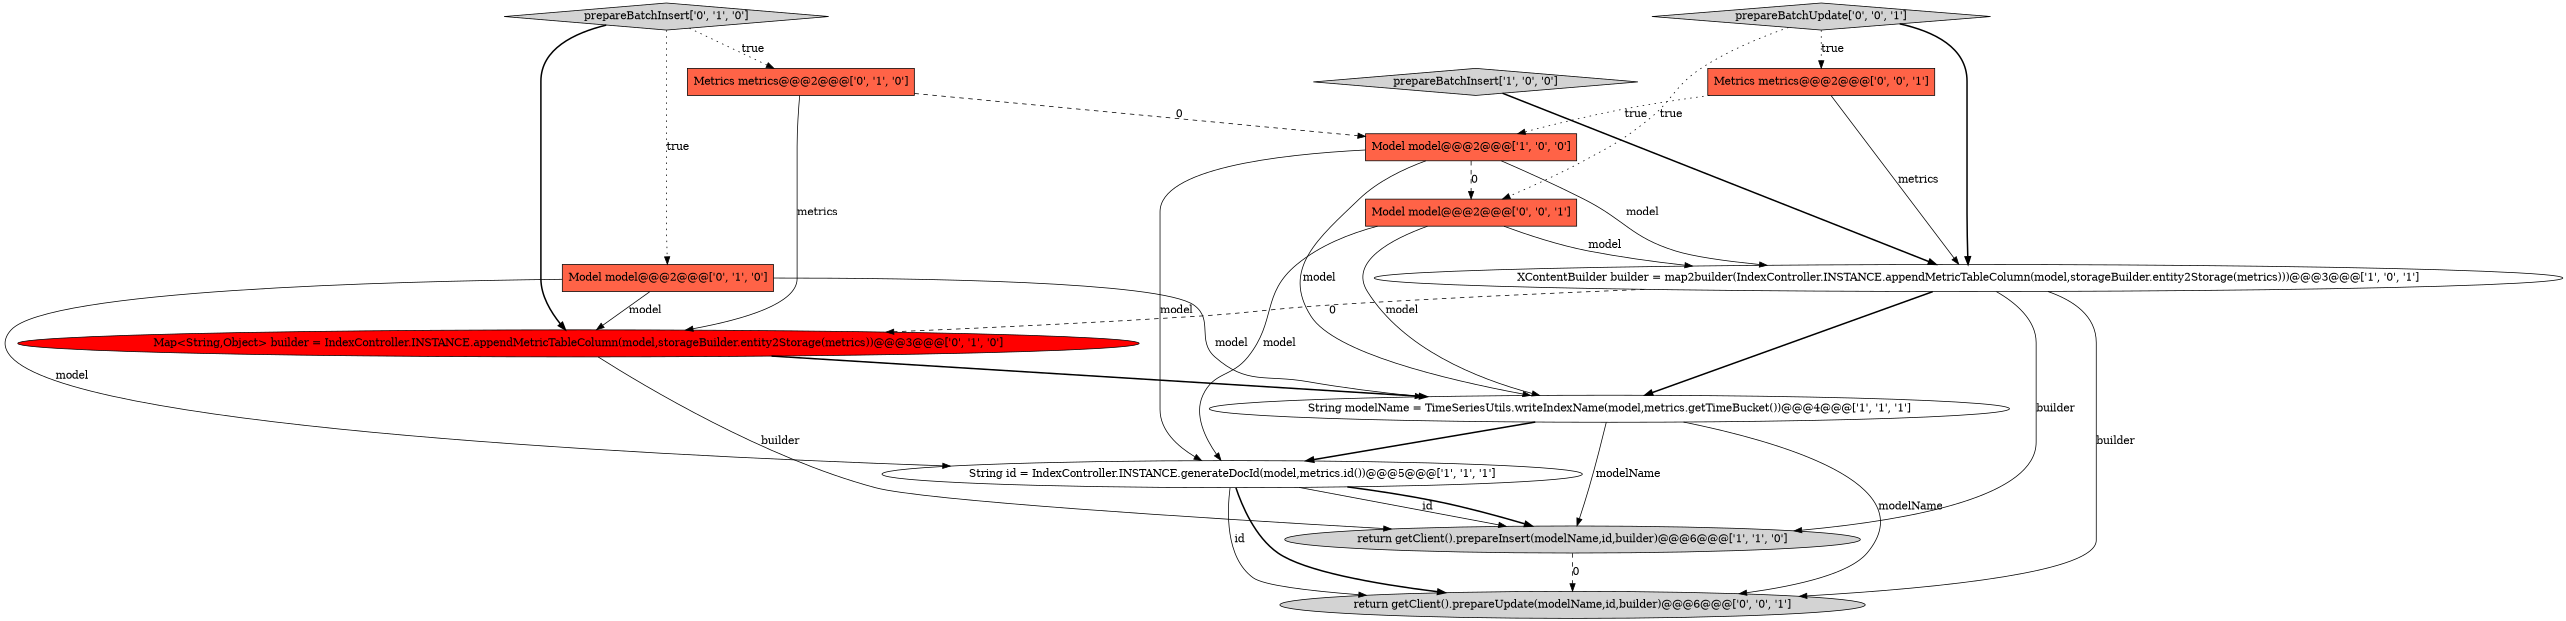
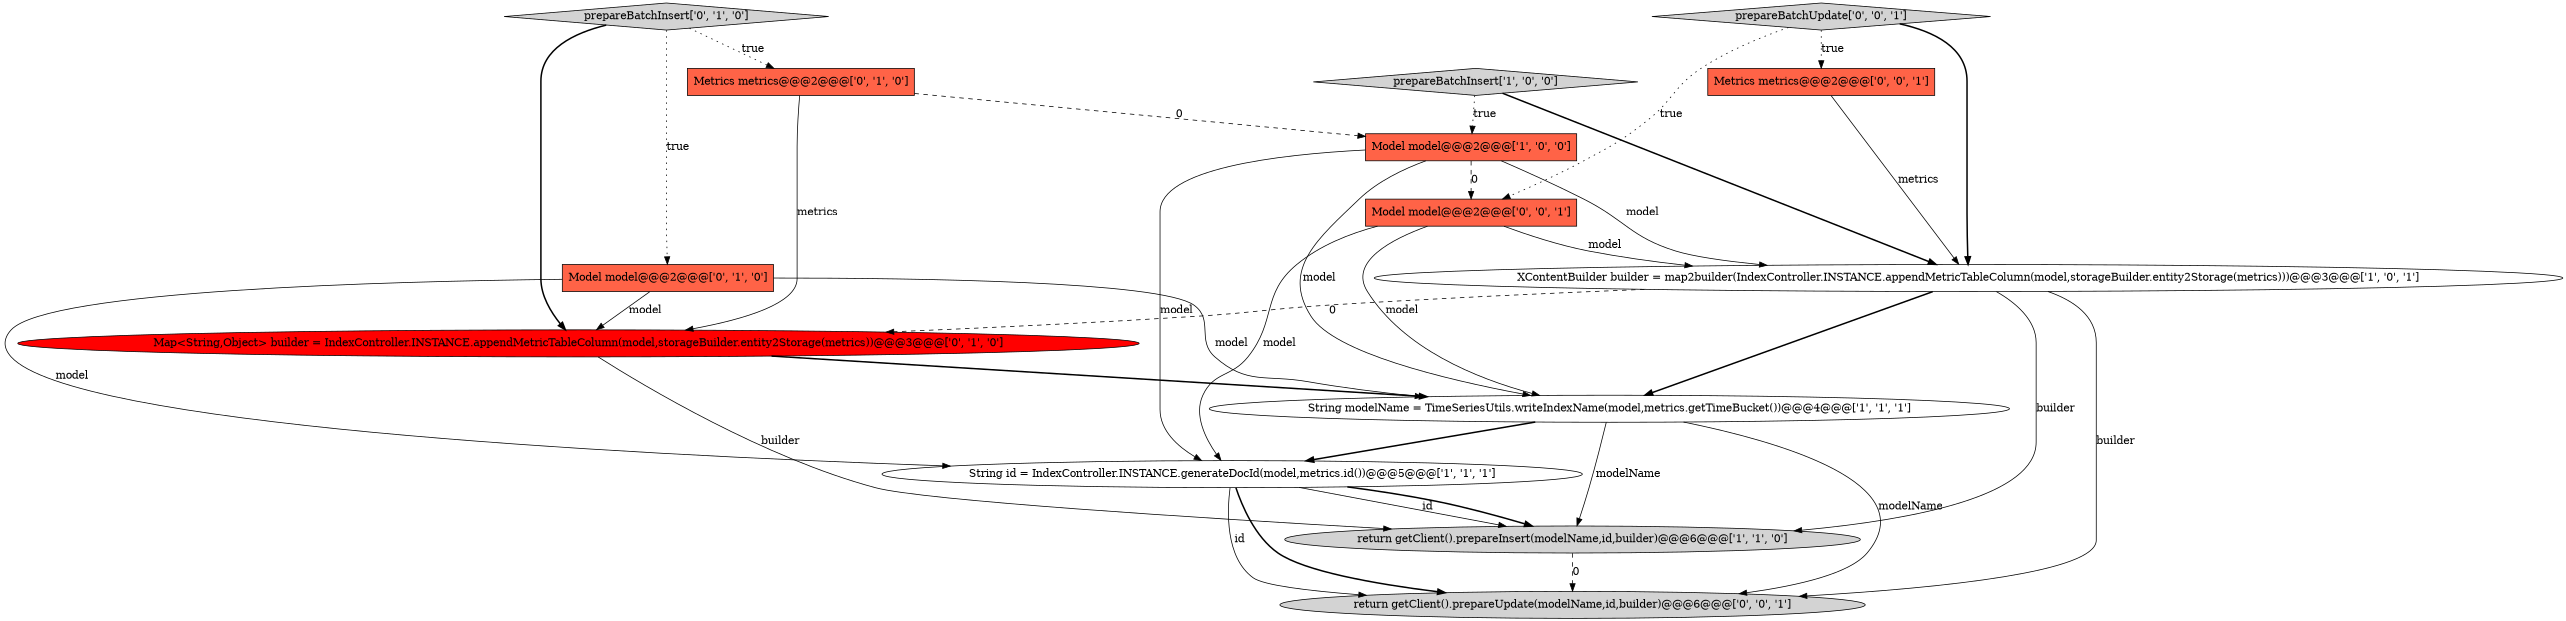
edge "Metrics metrics@@@2@@@['0', '0', '1']" -> "Model model@@@2@@@['1', '0', '0']": now "prepareBatchInsert['1', '0', '0']" -> "Model model@@@2@@@['1', '0', '0']"
